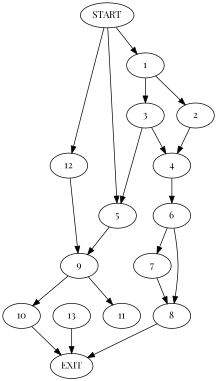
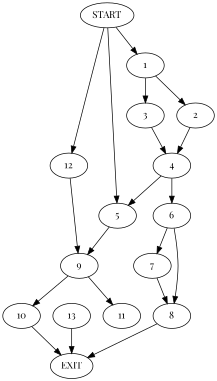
edge "3" -> "5": now "4" -> "5"
